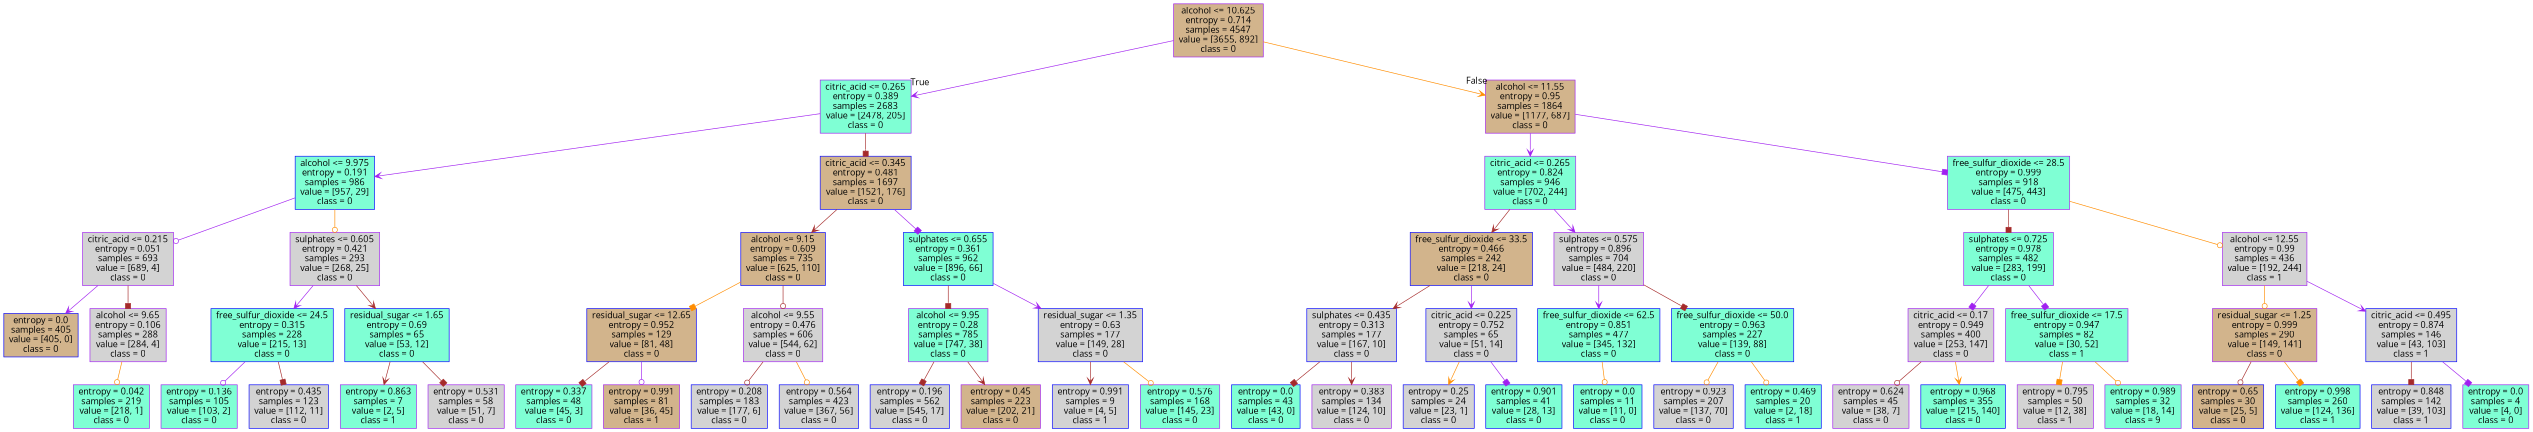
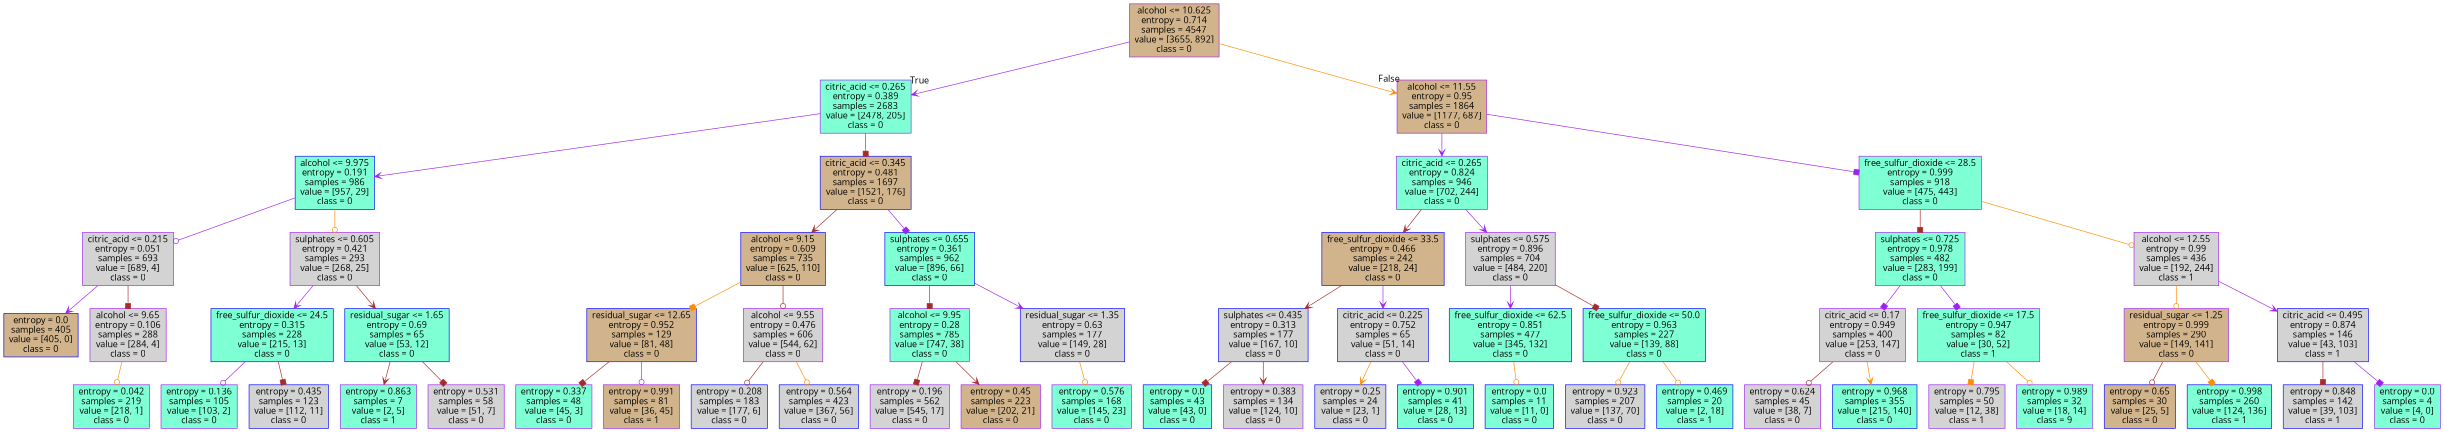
node "entropy = 0.196 samples = 562 value = [545, 17] class = 0": color blue -> purple
node "entropy = 0.991 samples = 9 value = [4, 5] class = 1": removed
